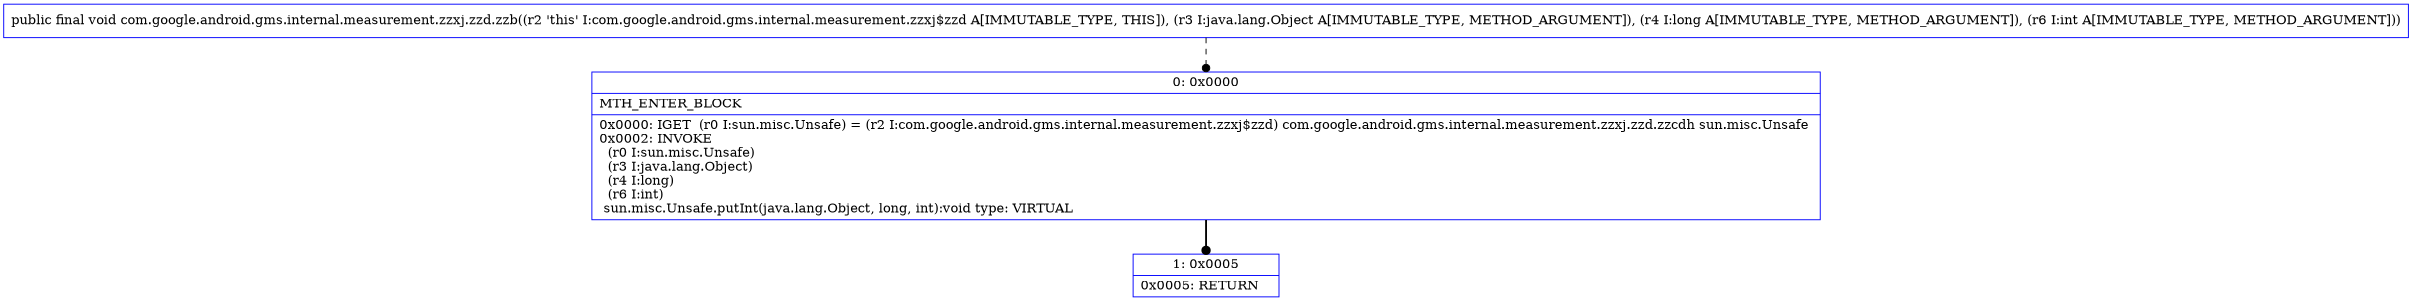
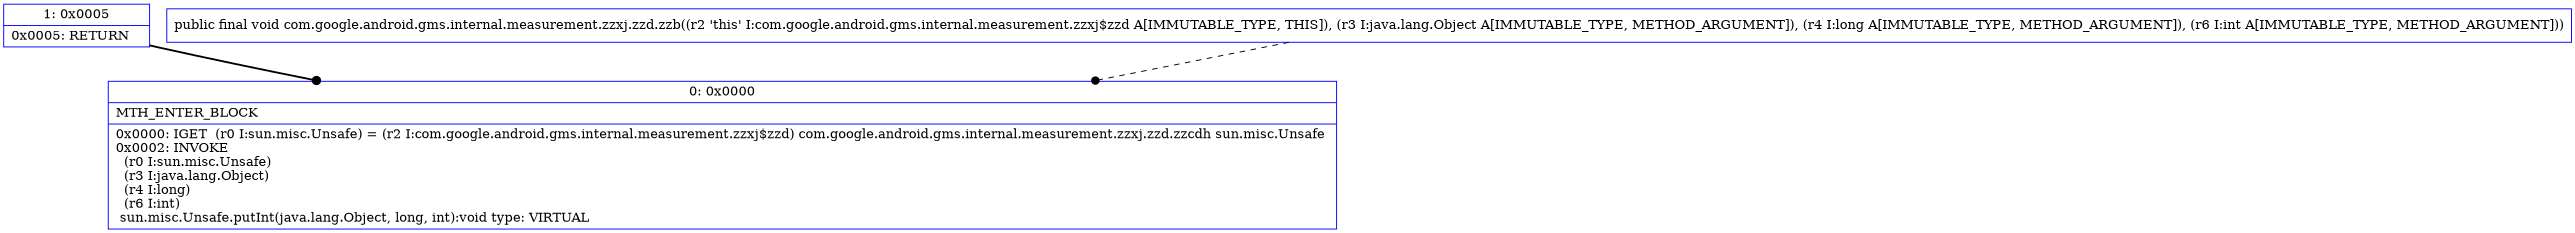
edge "0: 0x0000" -> "1: 0x0005": reversed
